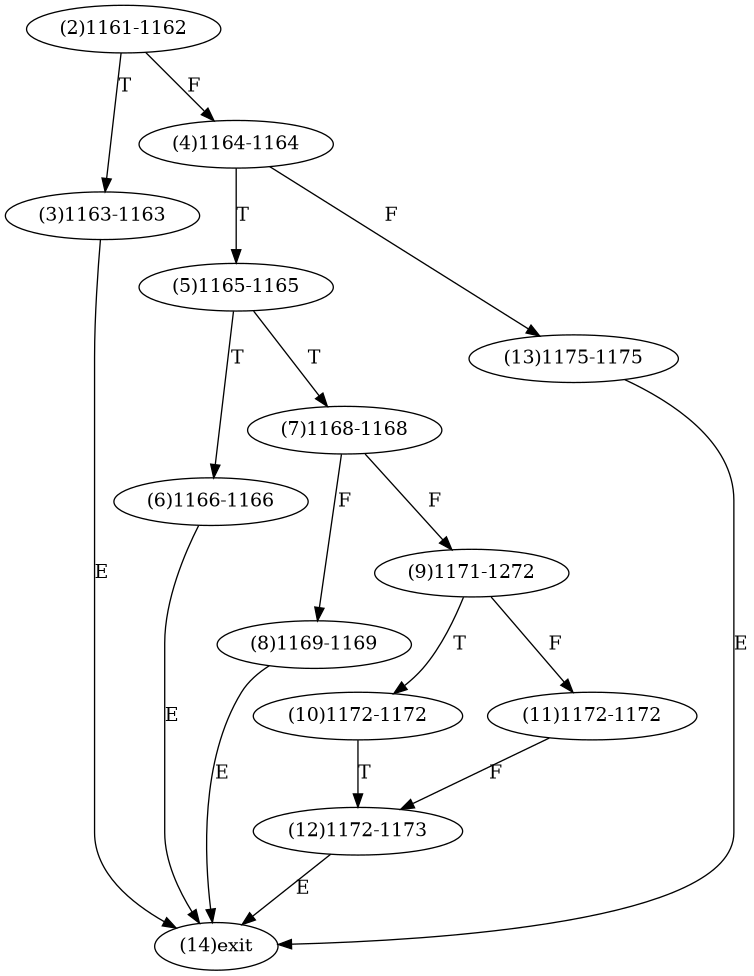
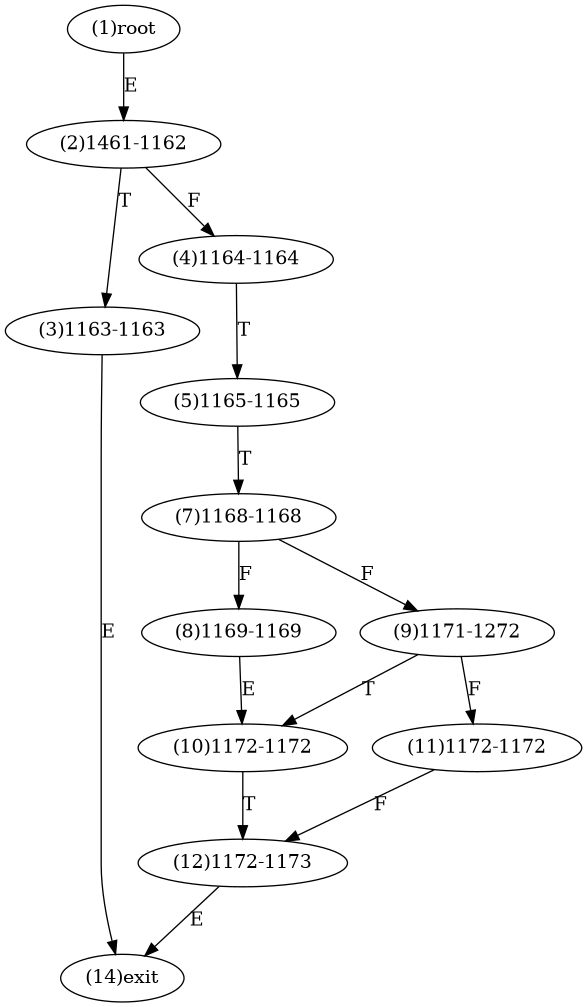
node "(2)1161-1162": label "(2)1161-1162" -> "(2)1461-1162"
node "(1)root": added
node "(13)1175-1175": removed
node "(6)1166-1166": removed
edge "(8)1169-1169" -> "(14)exit": now "(8)1169-1169" -> "(10)1172-1172"
